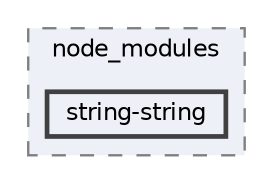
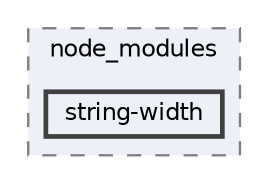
node "string-string": label "string-string" -> "string-width"
